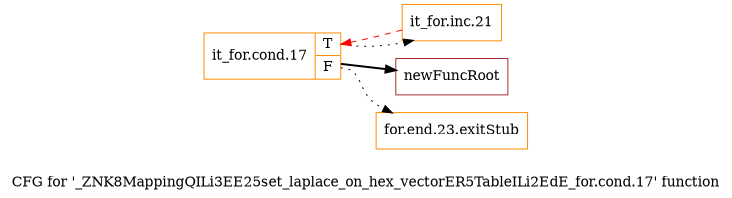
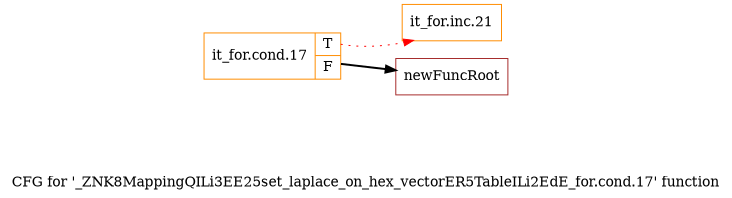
edge "it_for.inc.21" -> "it_for.cond.17": removed
edge "it_for.cond.17" -> "it_for.inc.21": color black -> red
node "for.end.23.exitStub": removed
